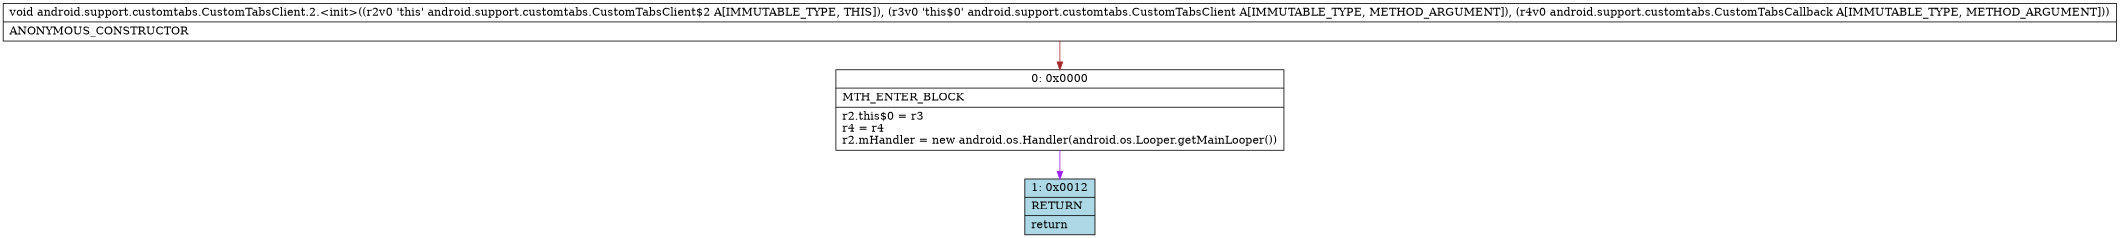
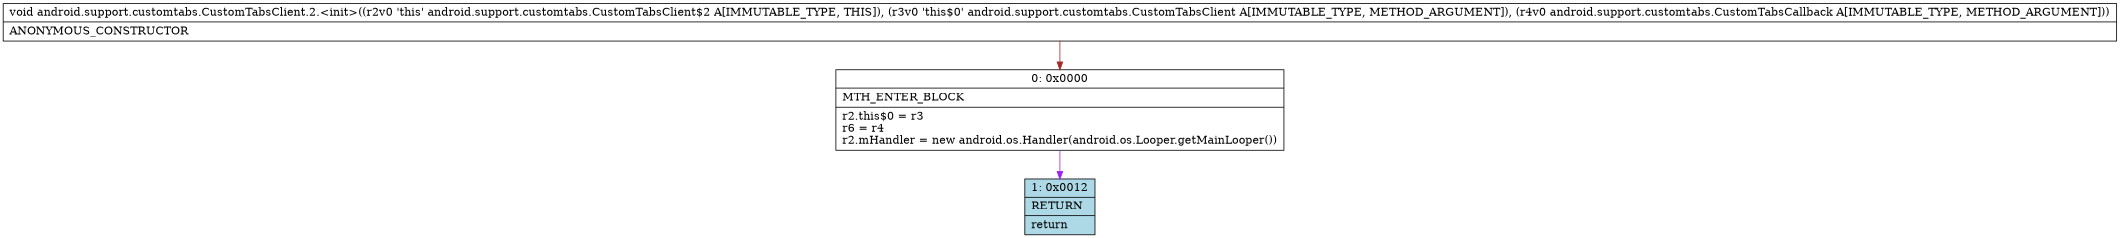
node "0: 0x0000": text "r4 = r4" -> "r6 = r4"
